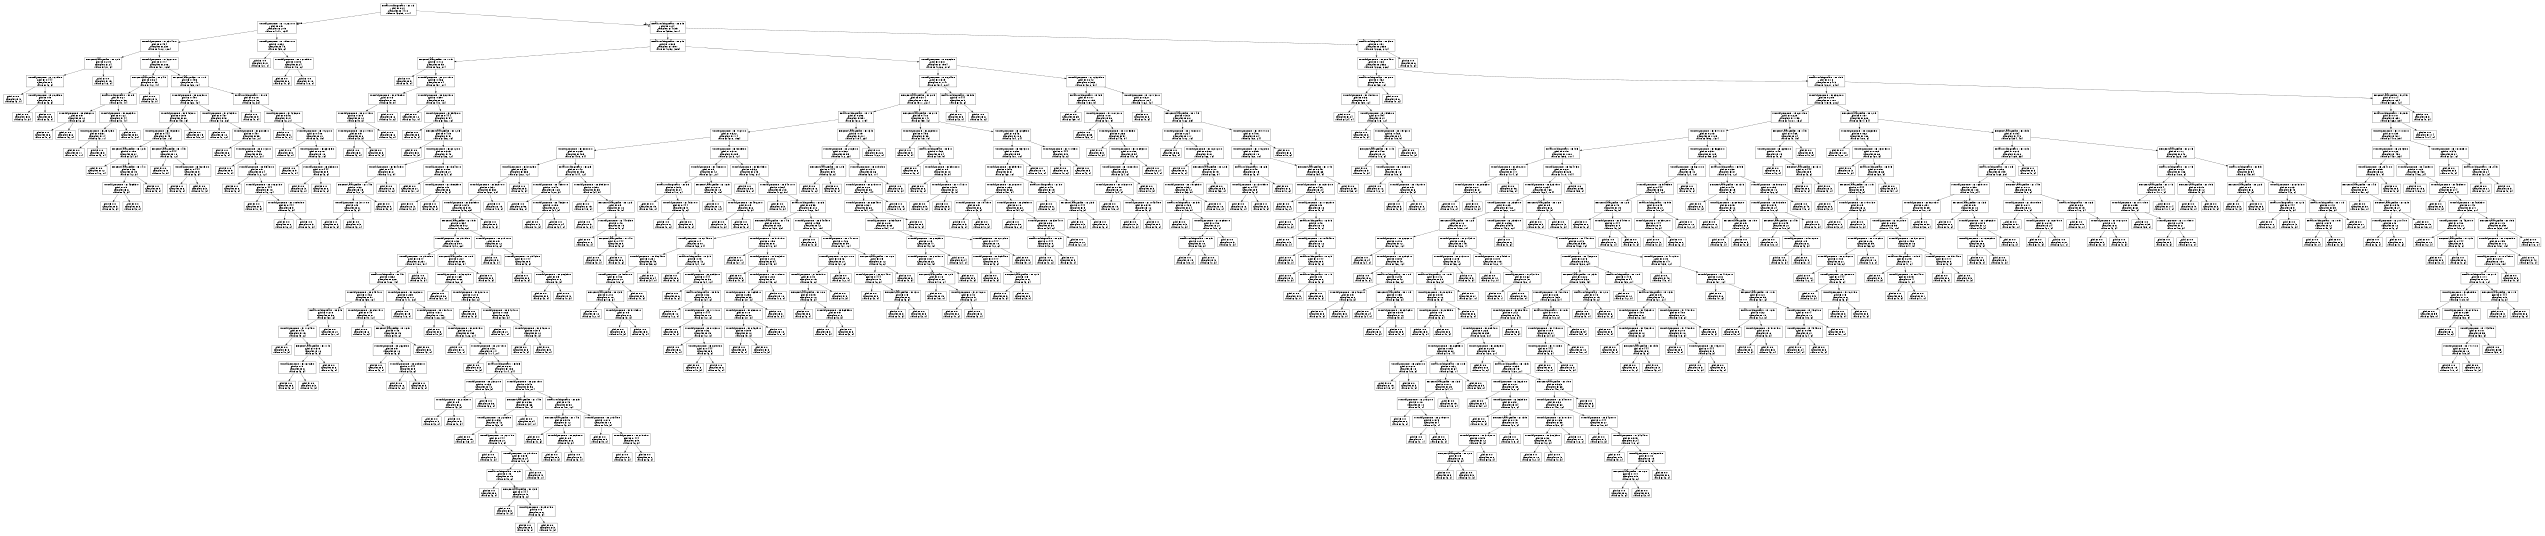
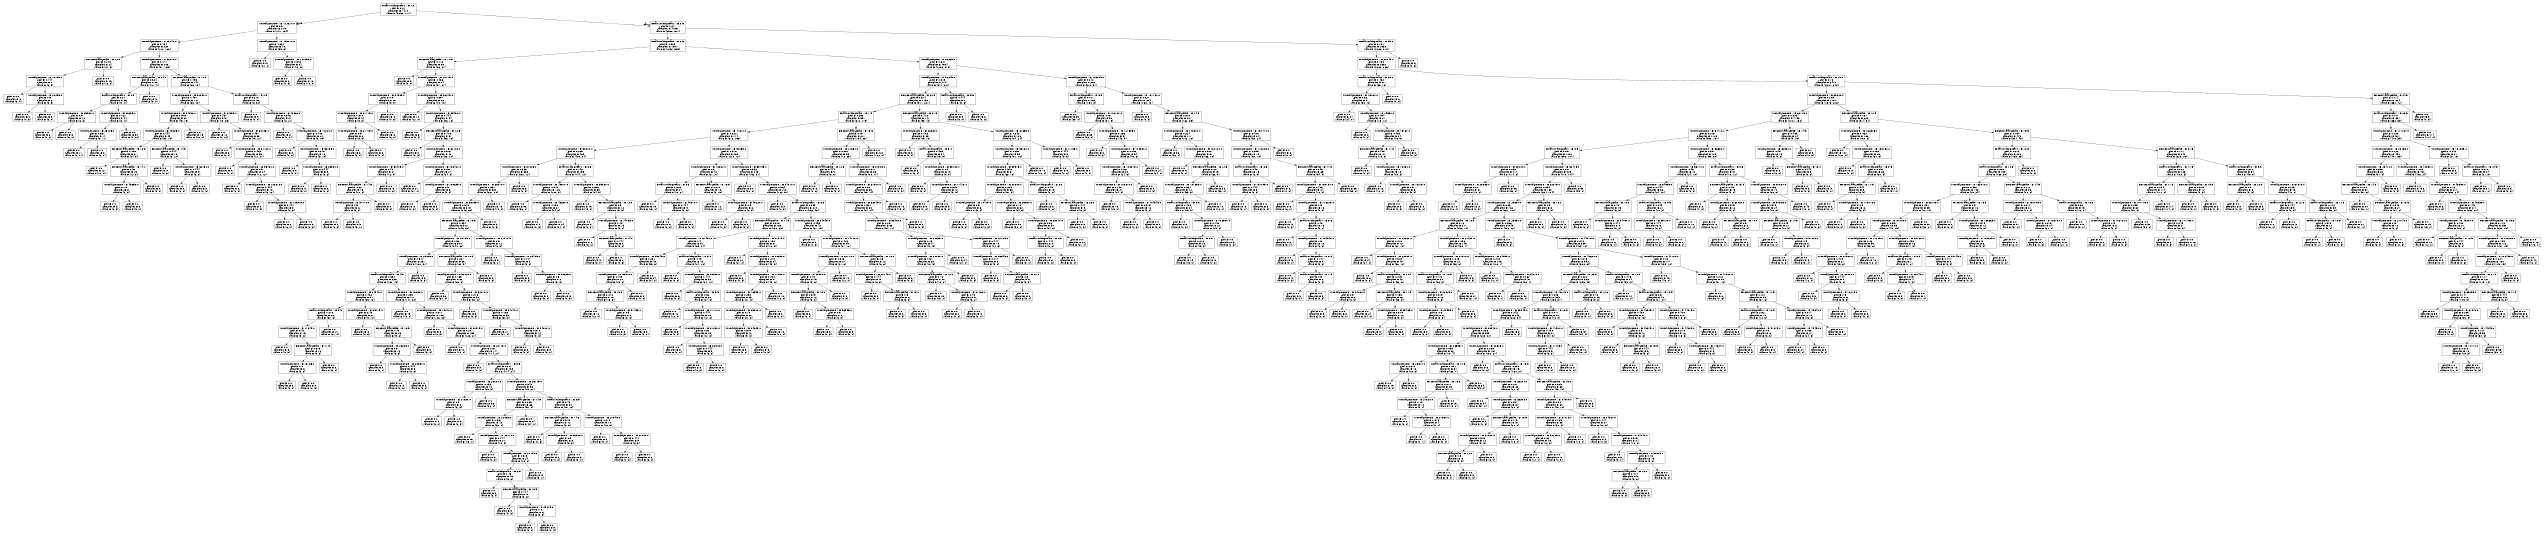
node "gini = 0.0 samples = 1 value = [1, 0]": label "gini = 0.0 samples = 1 value = [1, 0]" -> "value = 0.0 samples = 1 value = [1, 0]"
